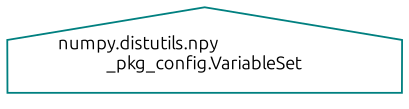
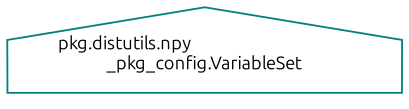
node "numpy.distutils.npy _pkg_config.VariableSet": label "numpy.distutils.npy _pkg_config.VariableSet" -> "pkg.distutils.npy _pkg_config.VariableSet"
